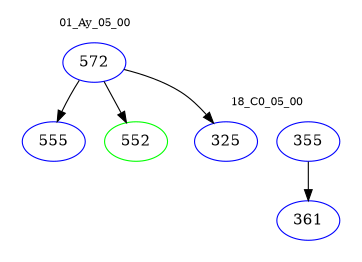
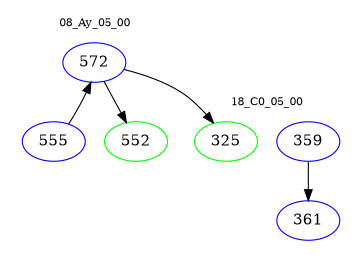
cluster "01_Ay_05_00": label "01_Ay_05_00" -> "08_Ay_05_00"
edge "572" -> "555": reversed
node "325": color blue -> green
node "355": label "355" -> "359"
